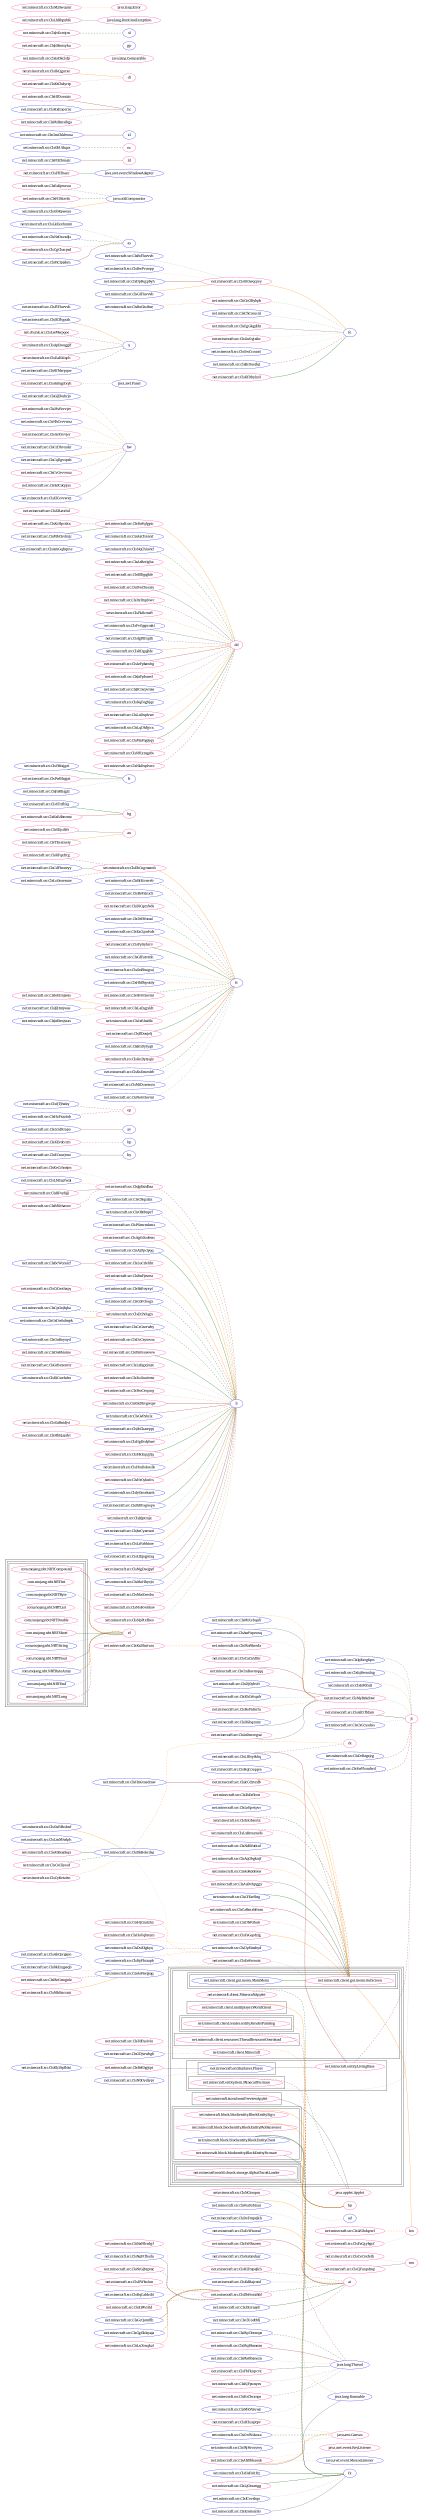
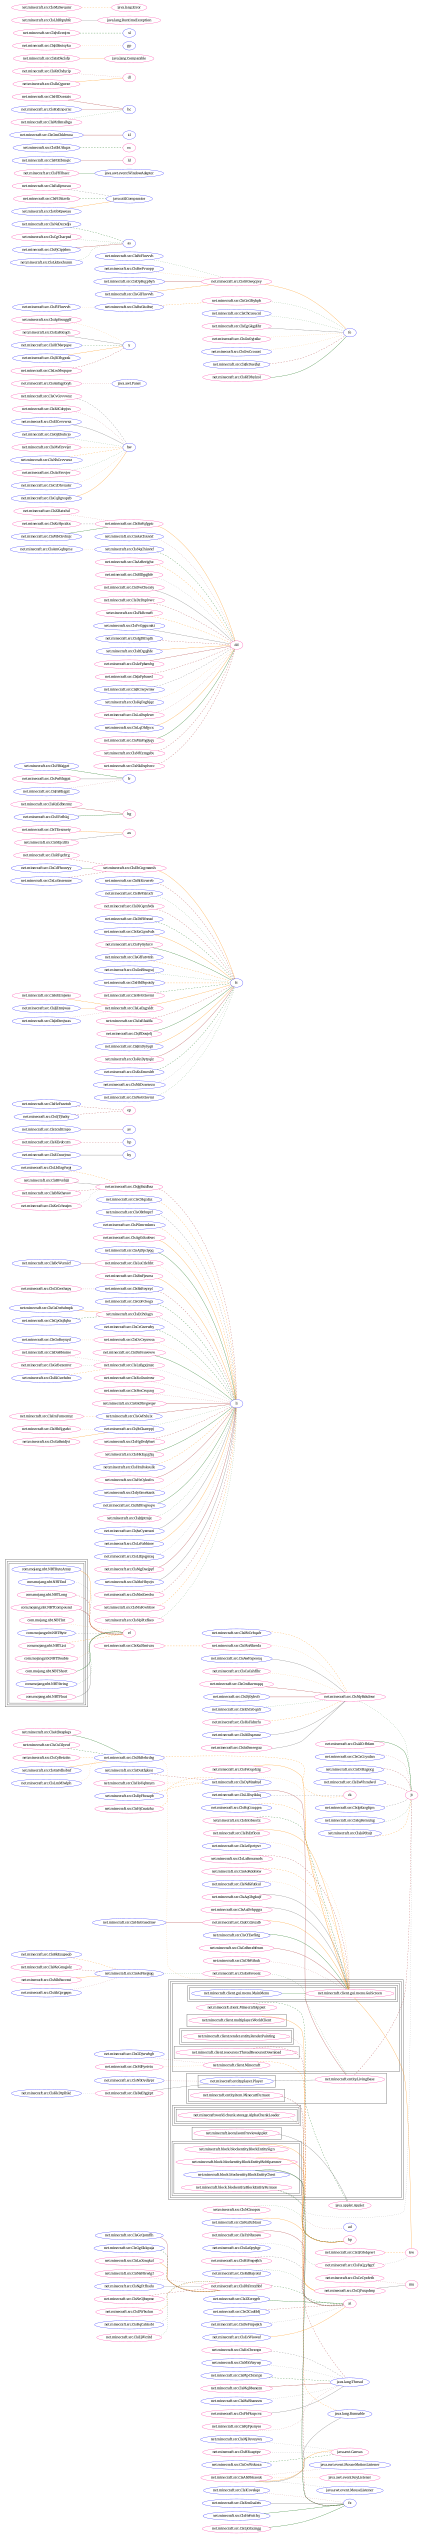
node "net.chunk.src.ClsLwMwpqoe": label "net.chunk.src.ClsLwMwpqoe" -> "net.minecraft.src.ClsLwMwpqoe"
edge "fc" -- "net.minecraft.src.ClsLaEygxldt": style dashed -> solid
node "net.minecraft.src.ClsImFumemyz": added
node "java.awt.event.MouseMotionListener": added
